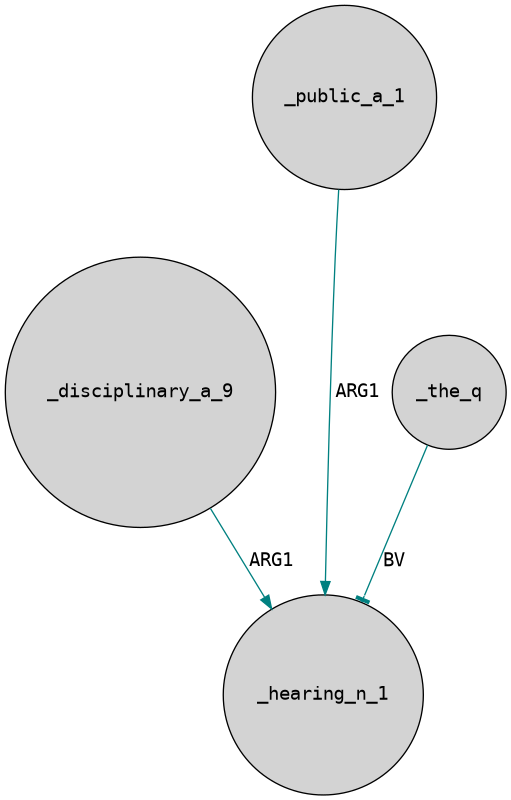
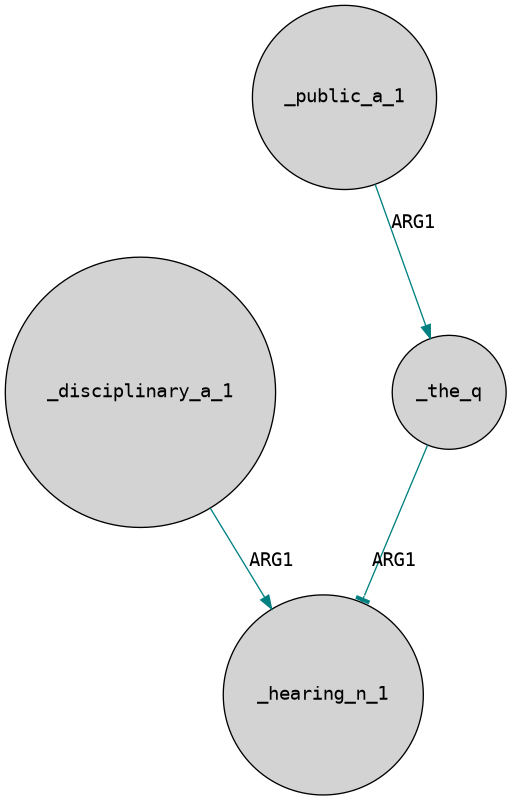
edge "_public_a_1" -> "_hearing_n_1": now "_public_a_1" -> "_the_q"
node "_disciplinary_a_9": label "_disciplinary_a_9" -> "_disciplinary_a_1"
edge "_the_q" -> "_hearing_n_1": label "BV" -> "ARG1"
